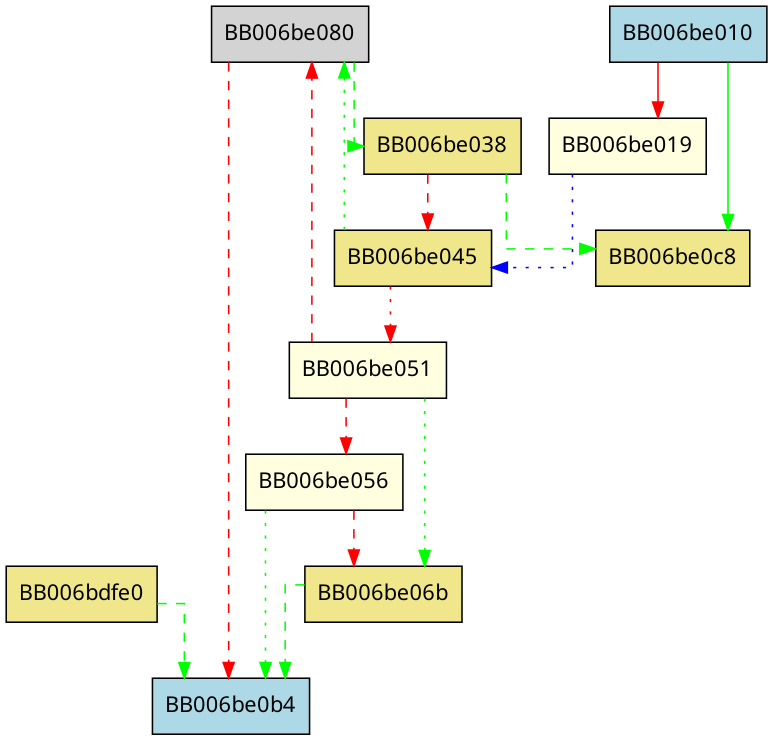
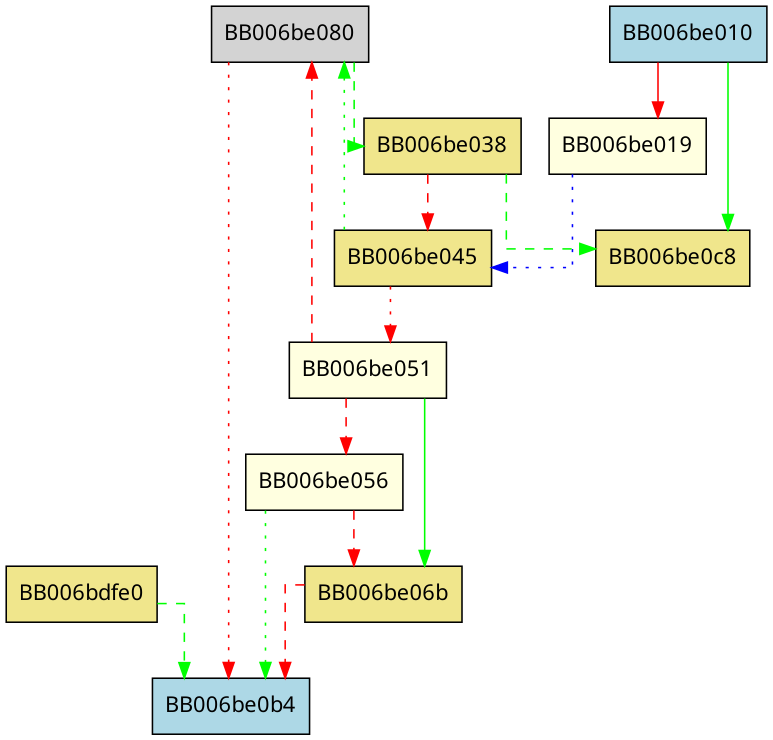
edge "BB006be080" -> "BB006be0b4": style dashed -> dotted
edge "BB006be051" -> "BB006be06b": style dotted -> solid
edge "BB006be06b" -> "BB006be0b4": color green -> red
